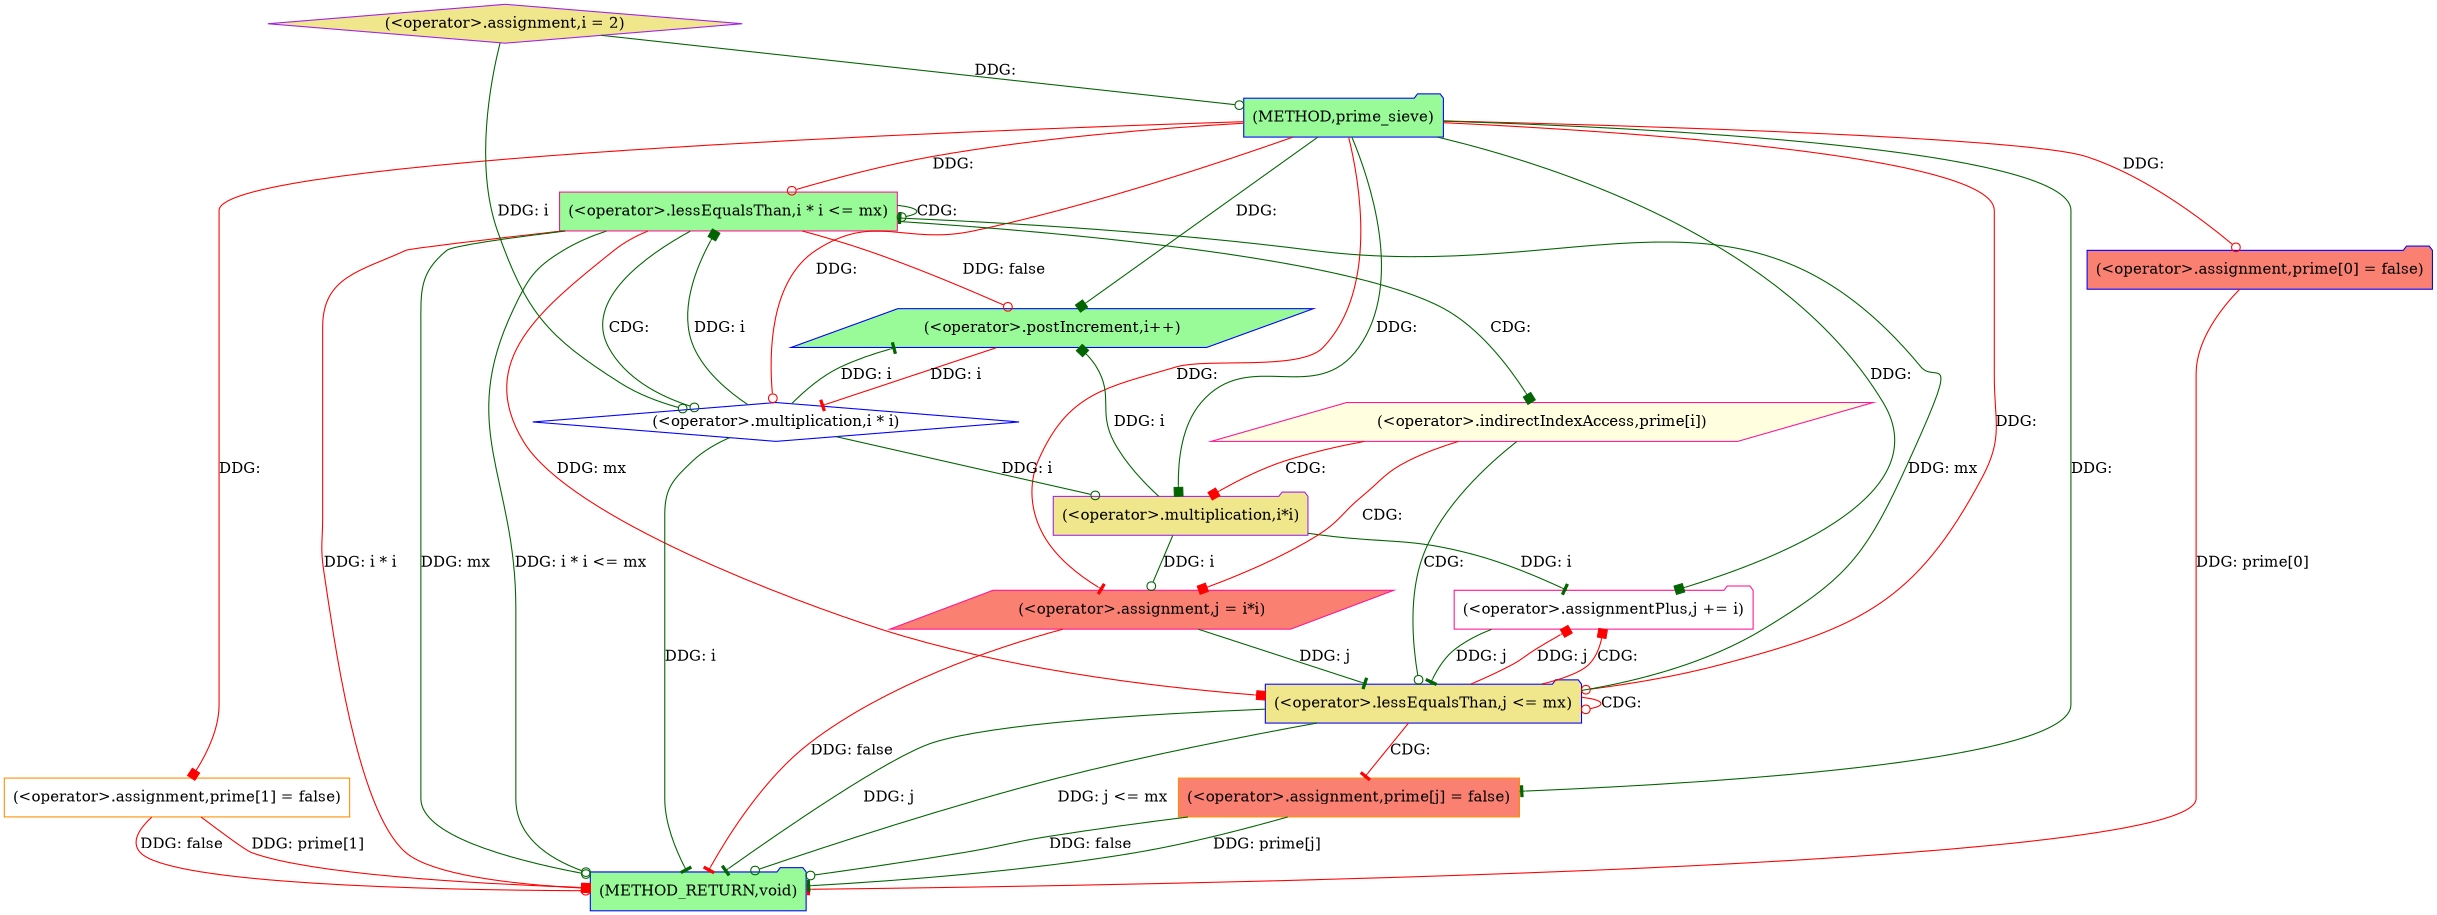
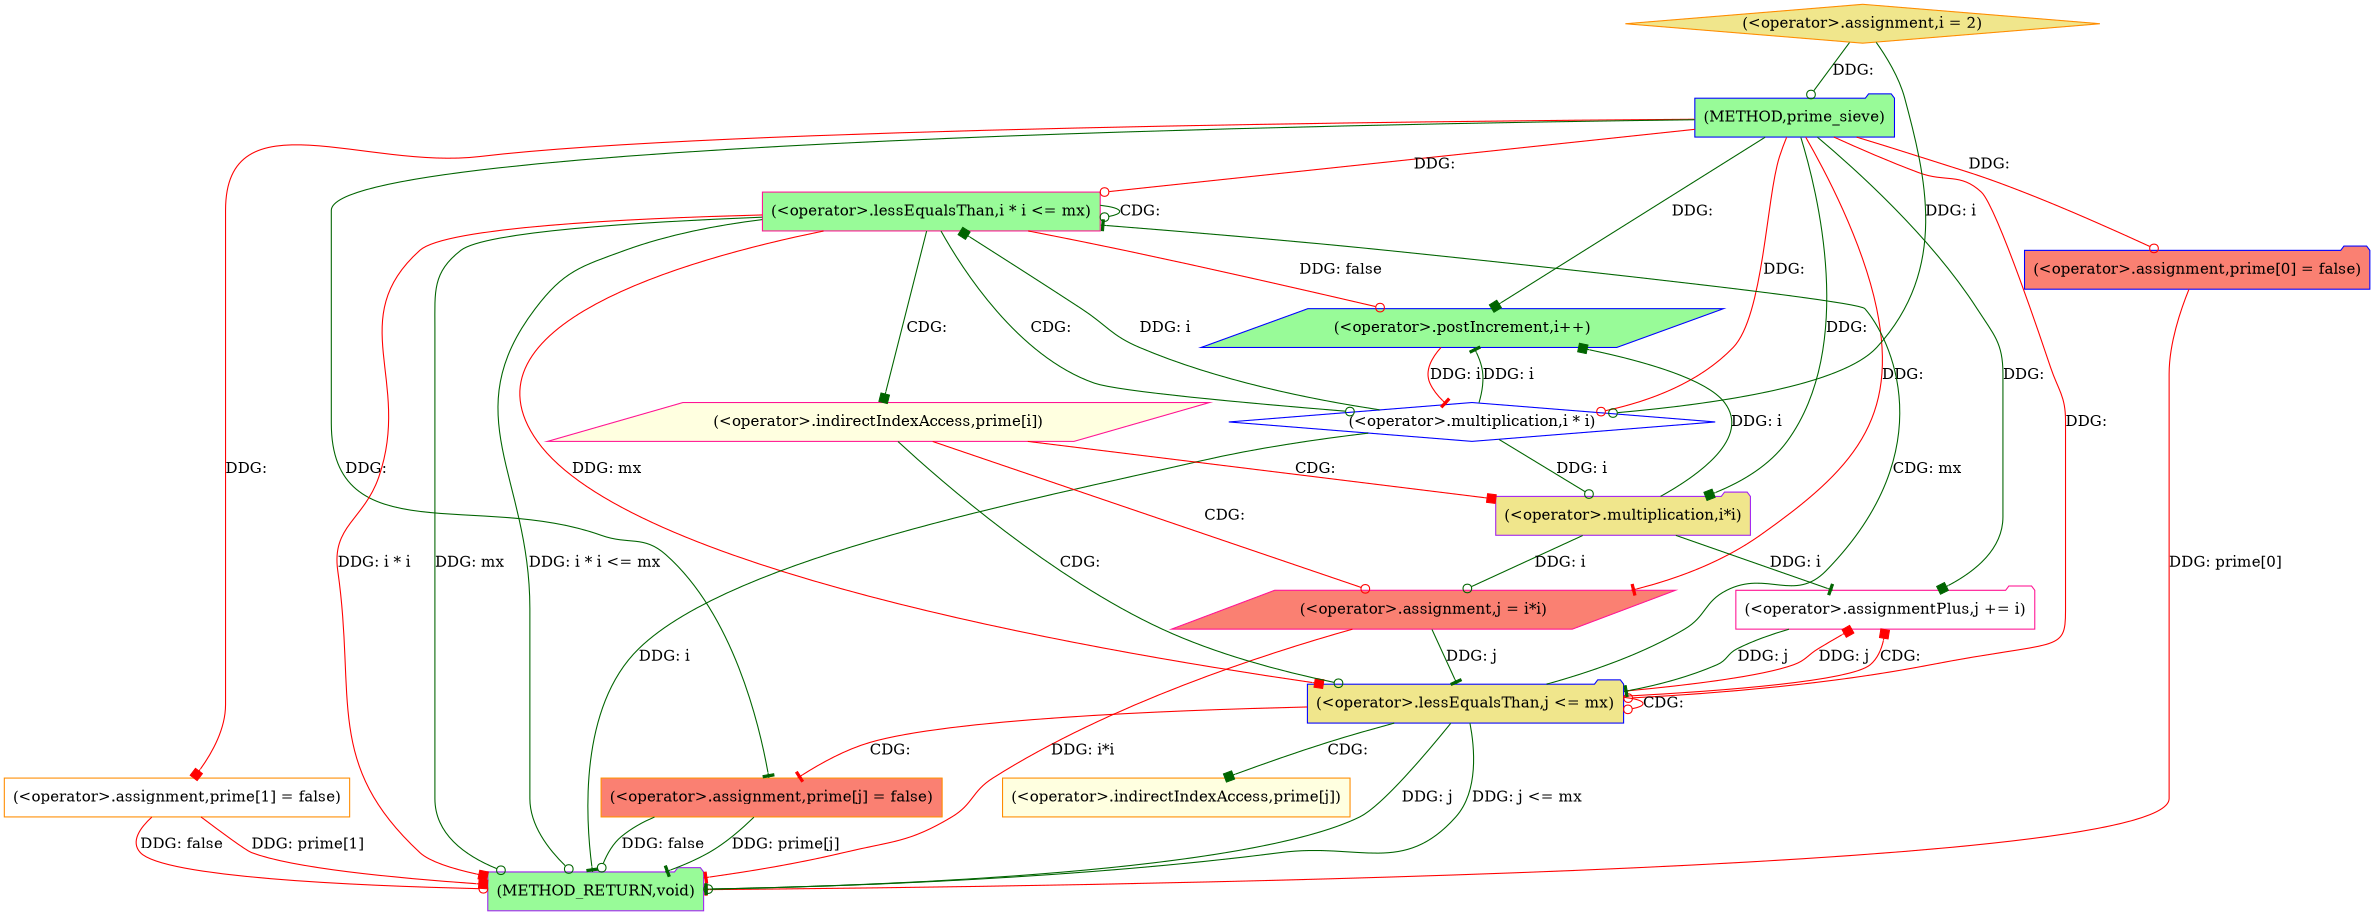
node "(<operator>.assignment,i = 2)": color purple -> darkorange
edge "(<operator>.lessEqualsThan,j <= mx)" -> "(<operator>.lessEqualsThan,i * i <= mx)": label "DDG: mx" -> "CDG: mx"
edge "(<operator>.indirectIndexAccess,prime[i])" -> "(<operator>.assignment,j = i*i)": arrowhead box -> odot
edge "(<operator>.assignment,j = i*i)" -> "(METHOD_RETURN,void)": label "DDG: false" -> "DDG: i*i"
node "(<operator>.indirectIndexAccess,prime[j])": added
node "(METHOD_RETURN,void)": color blue -> purple
